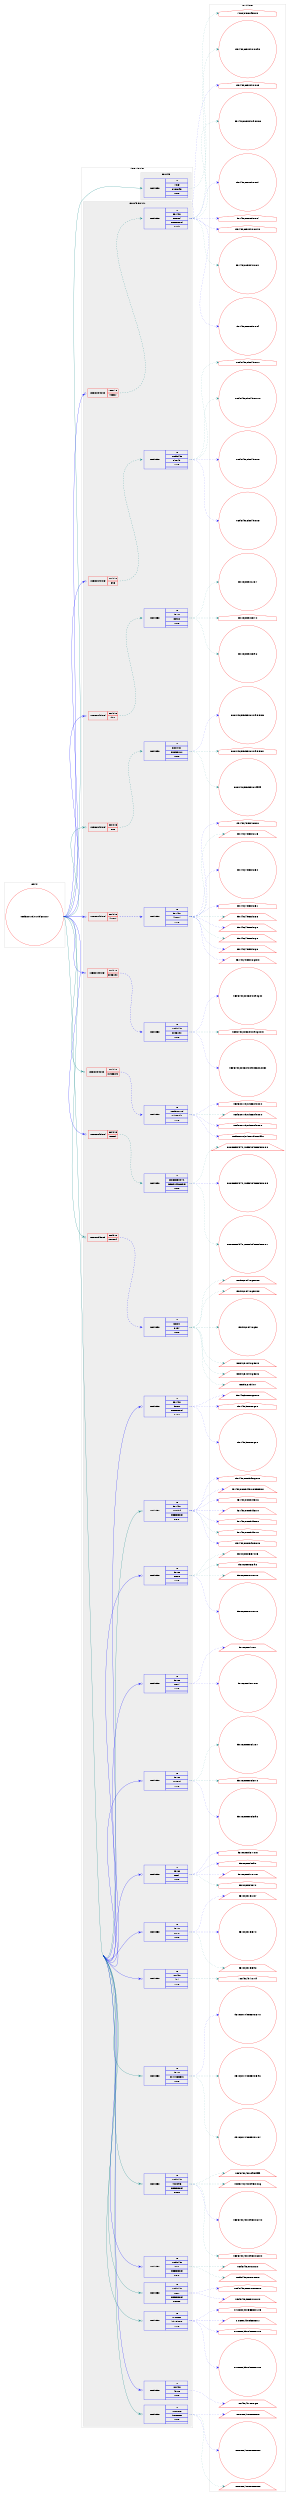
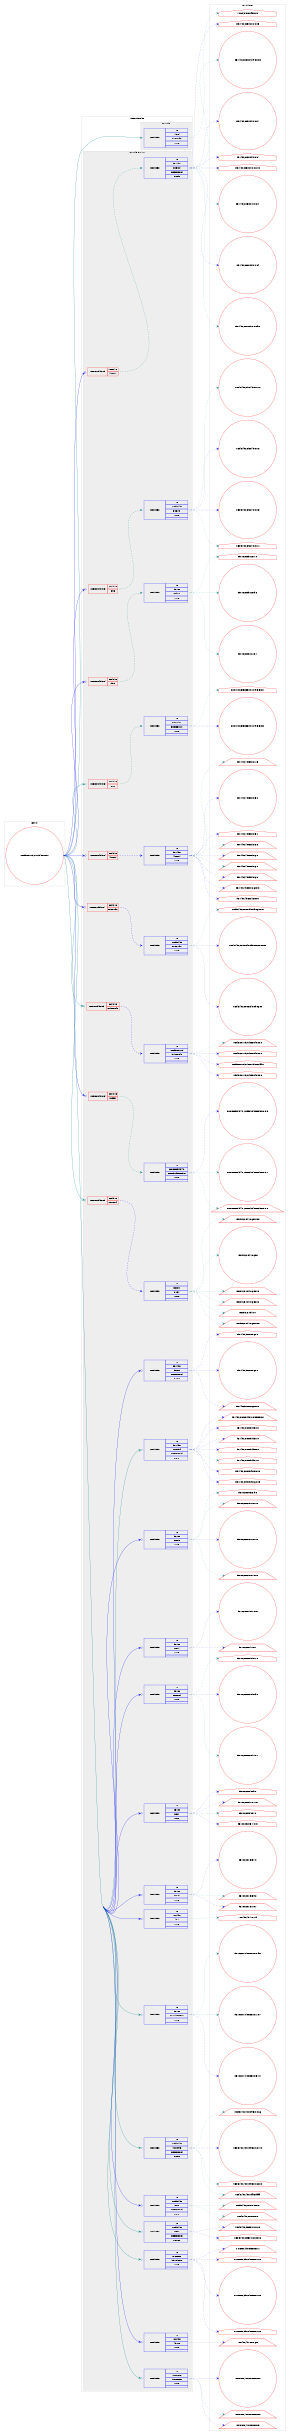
node "app-misc/g15daemon-9999": removed
